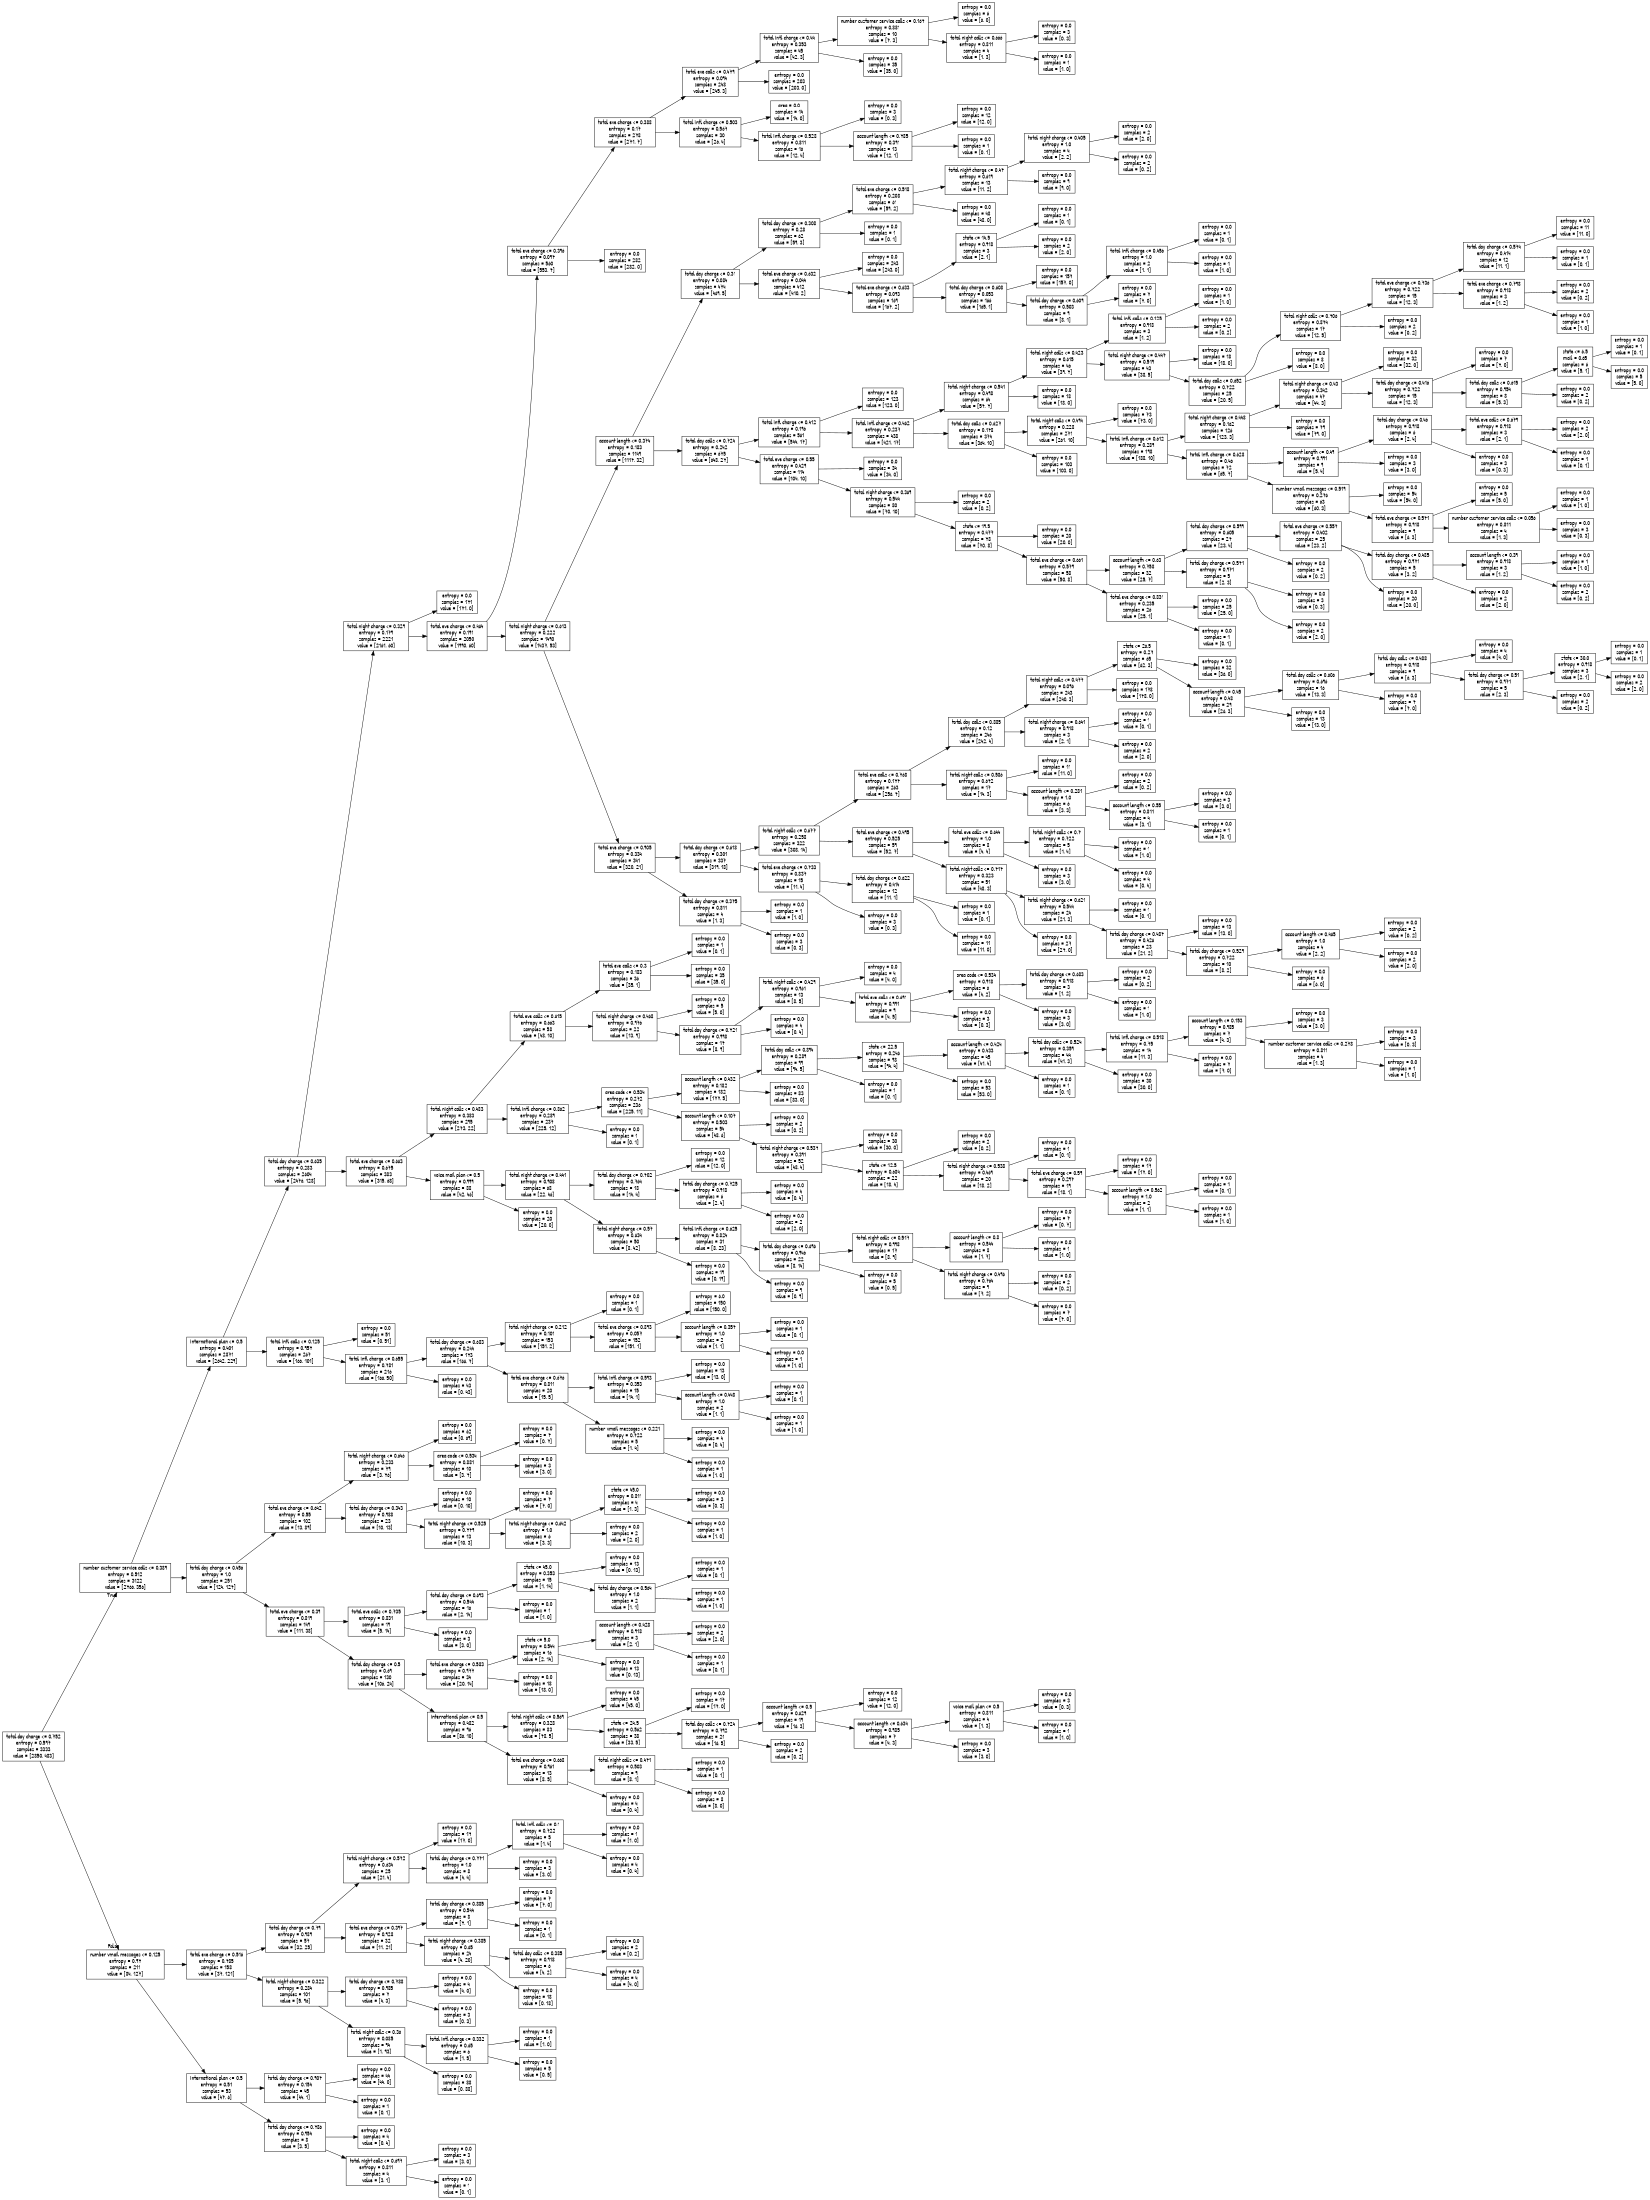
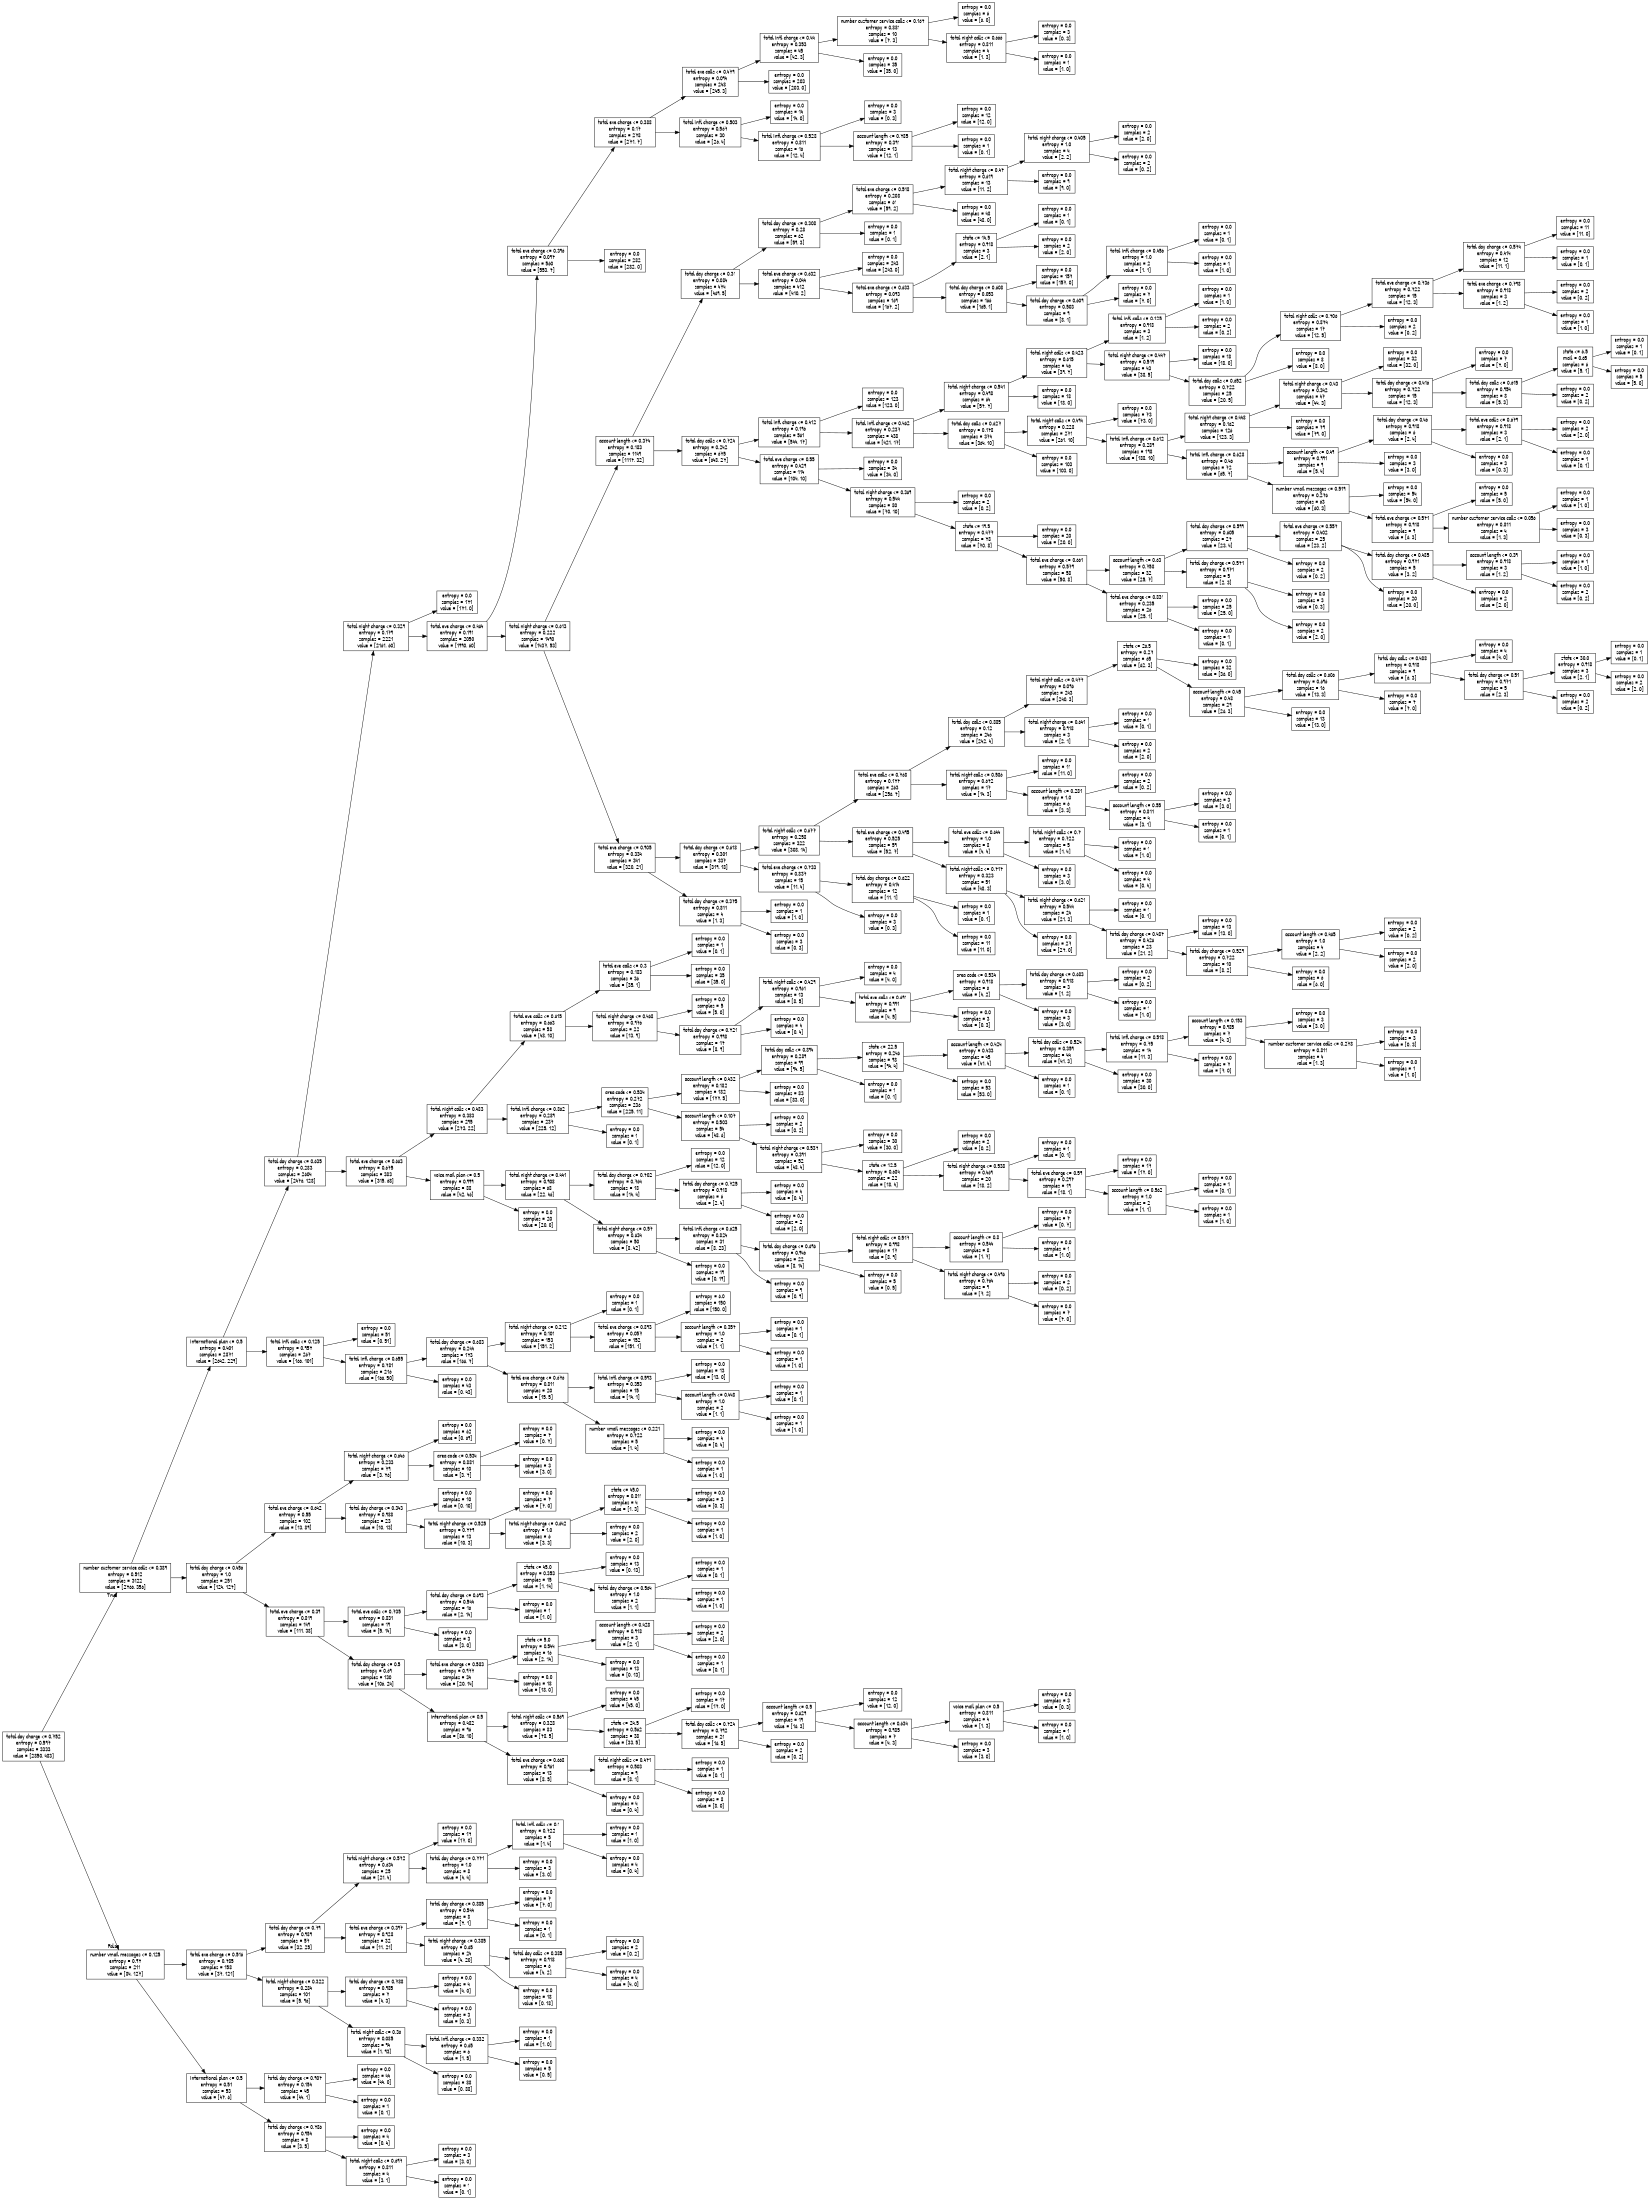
node "area = 0.0 samples = 14 value = [14, 0]": label "area = 0.0 samples = 14 value = [14, 0]" -> "entropy = 0.0 samples = 14 value = [14, 0]"
node "entropy = 0.0 samples = 178 value = [178, 0]": removed
